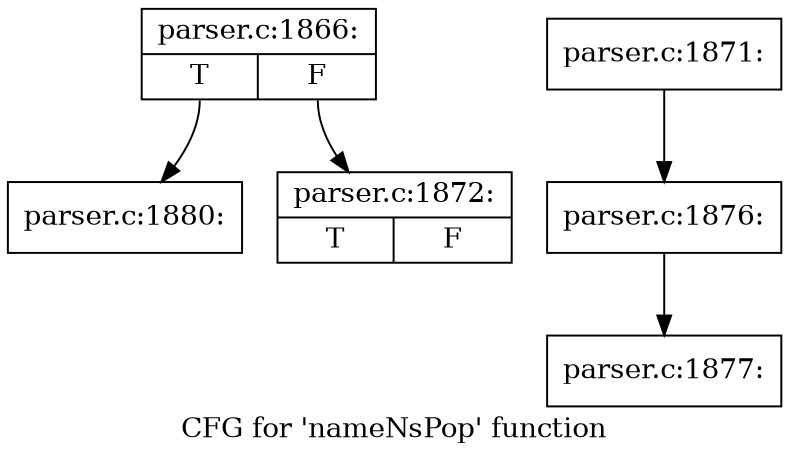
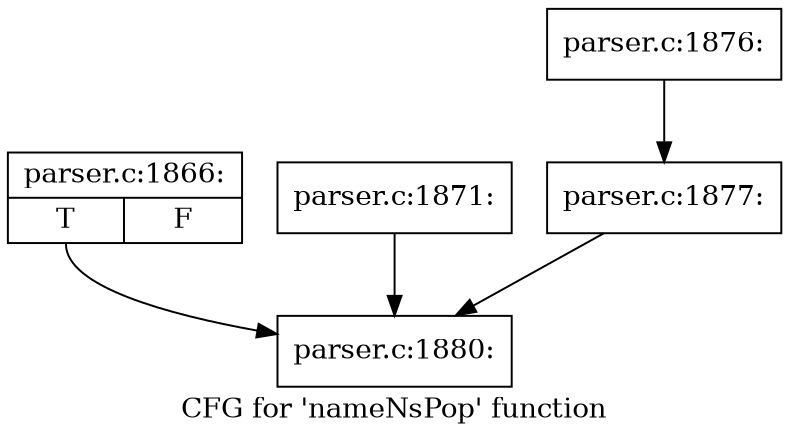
edge "parser.c:1871:" -> "parser.c:1876:": now "parser.c:1871:" -> "parser.c:1880:"
node "parser.c:1872:": removed
edge "parser.c:1877:" -> "parser.c:1880:": added
